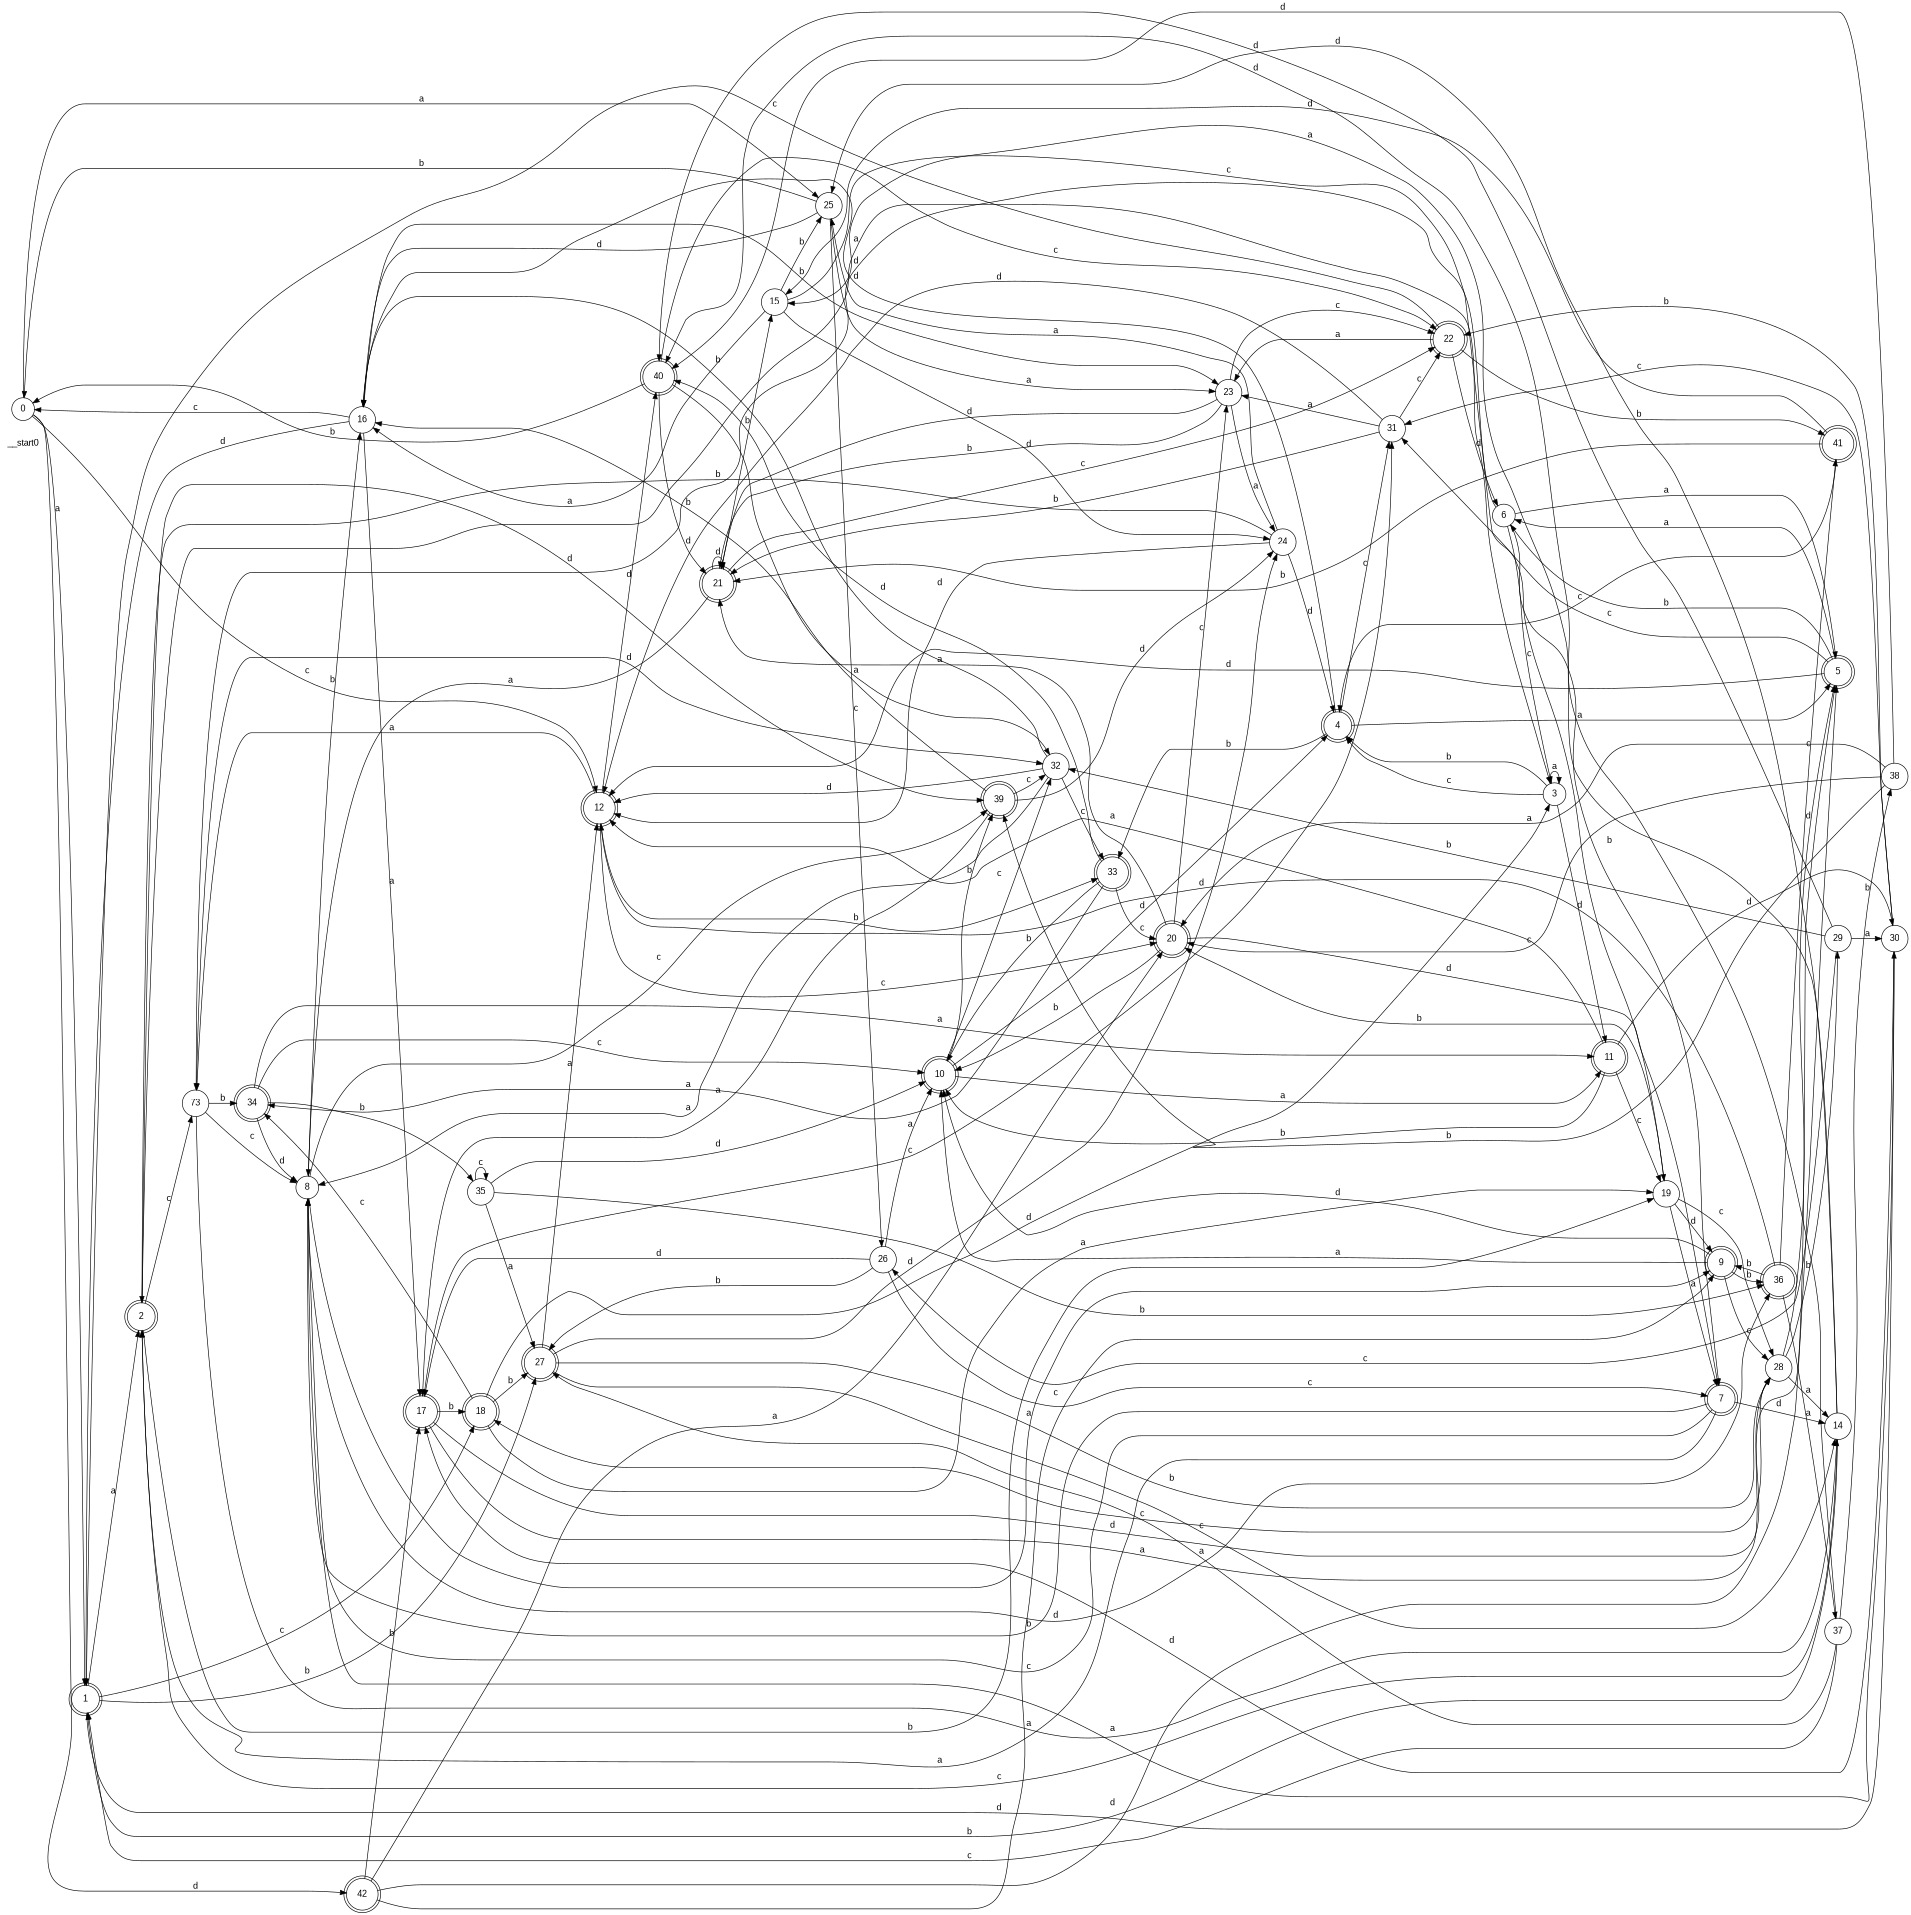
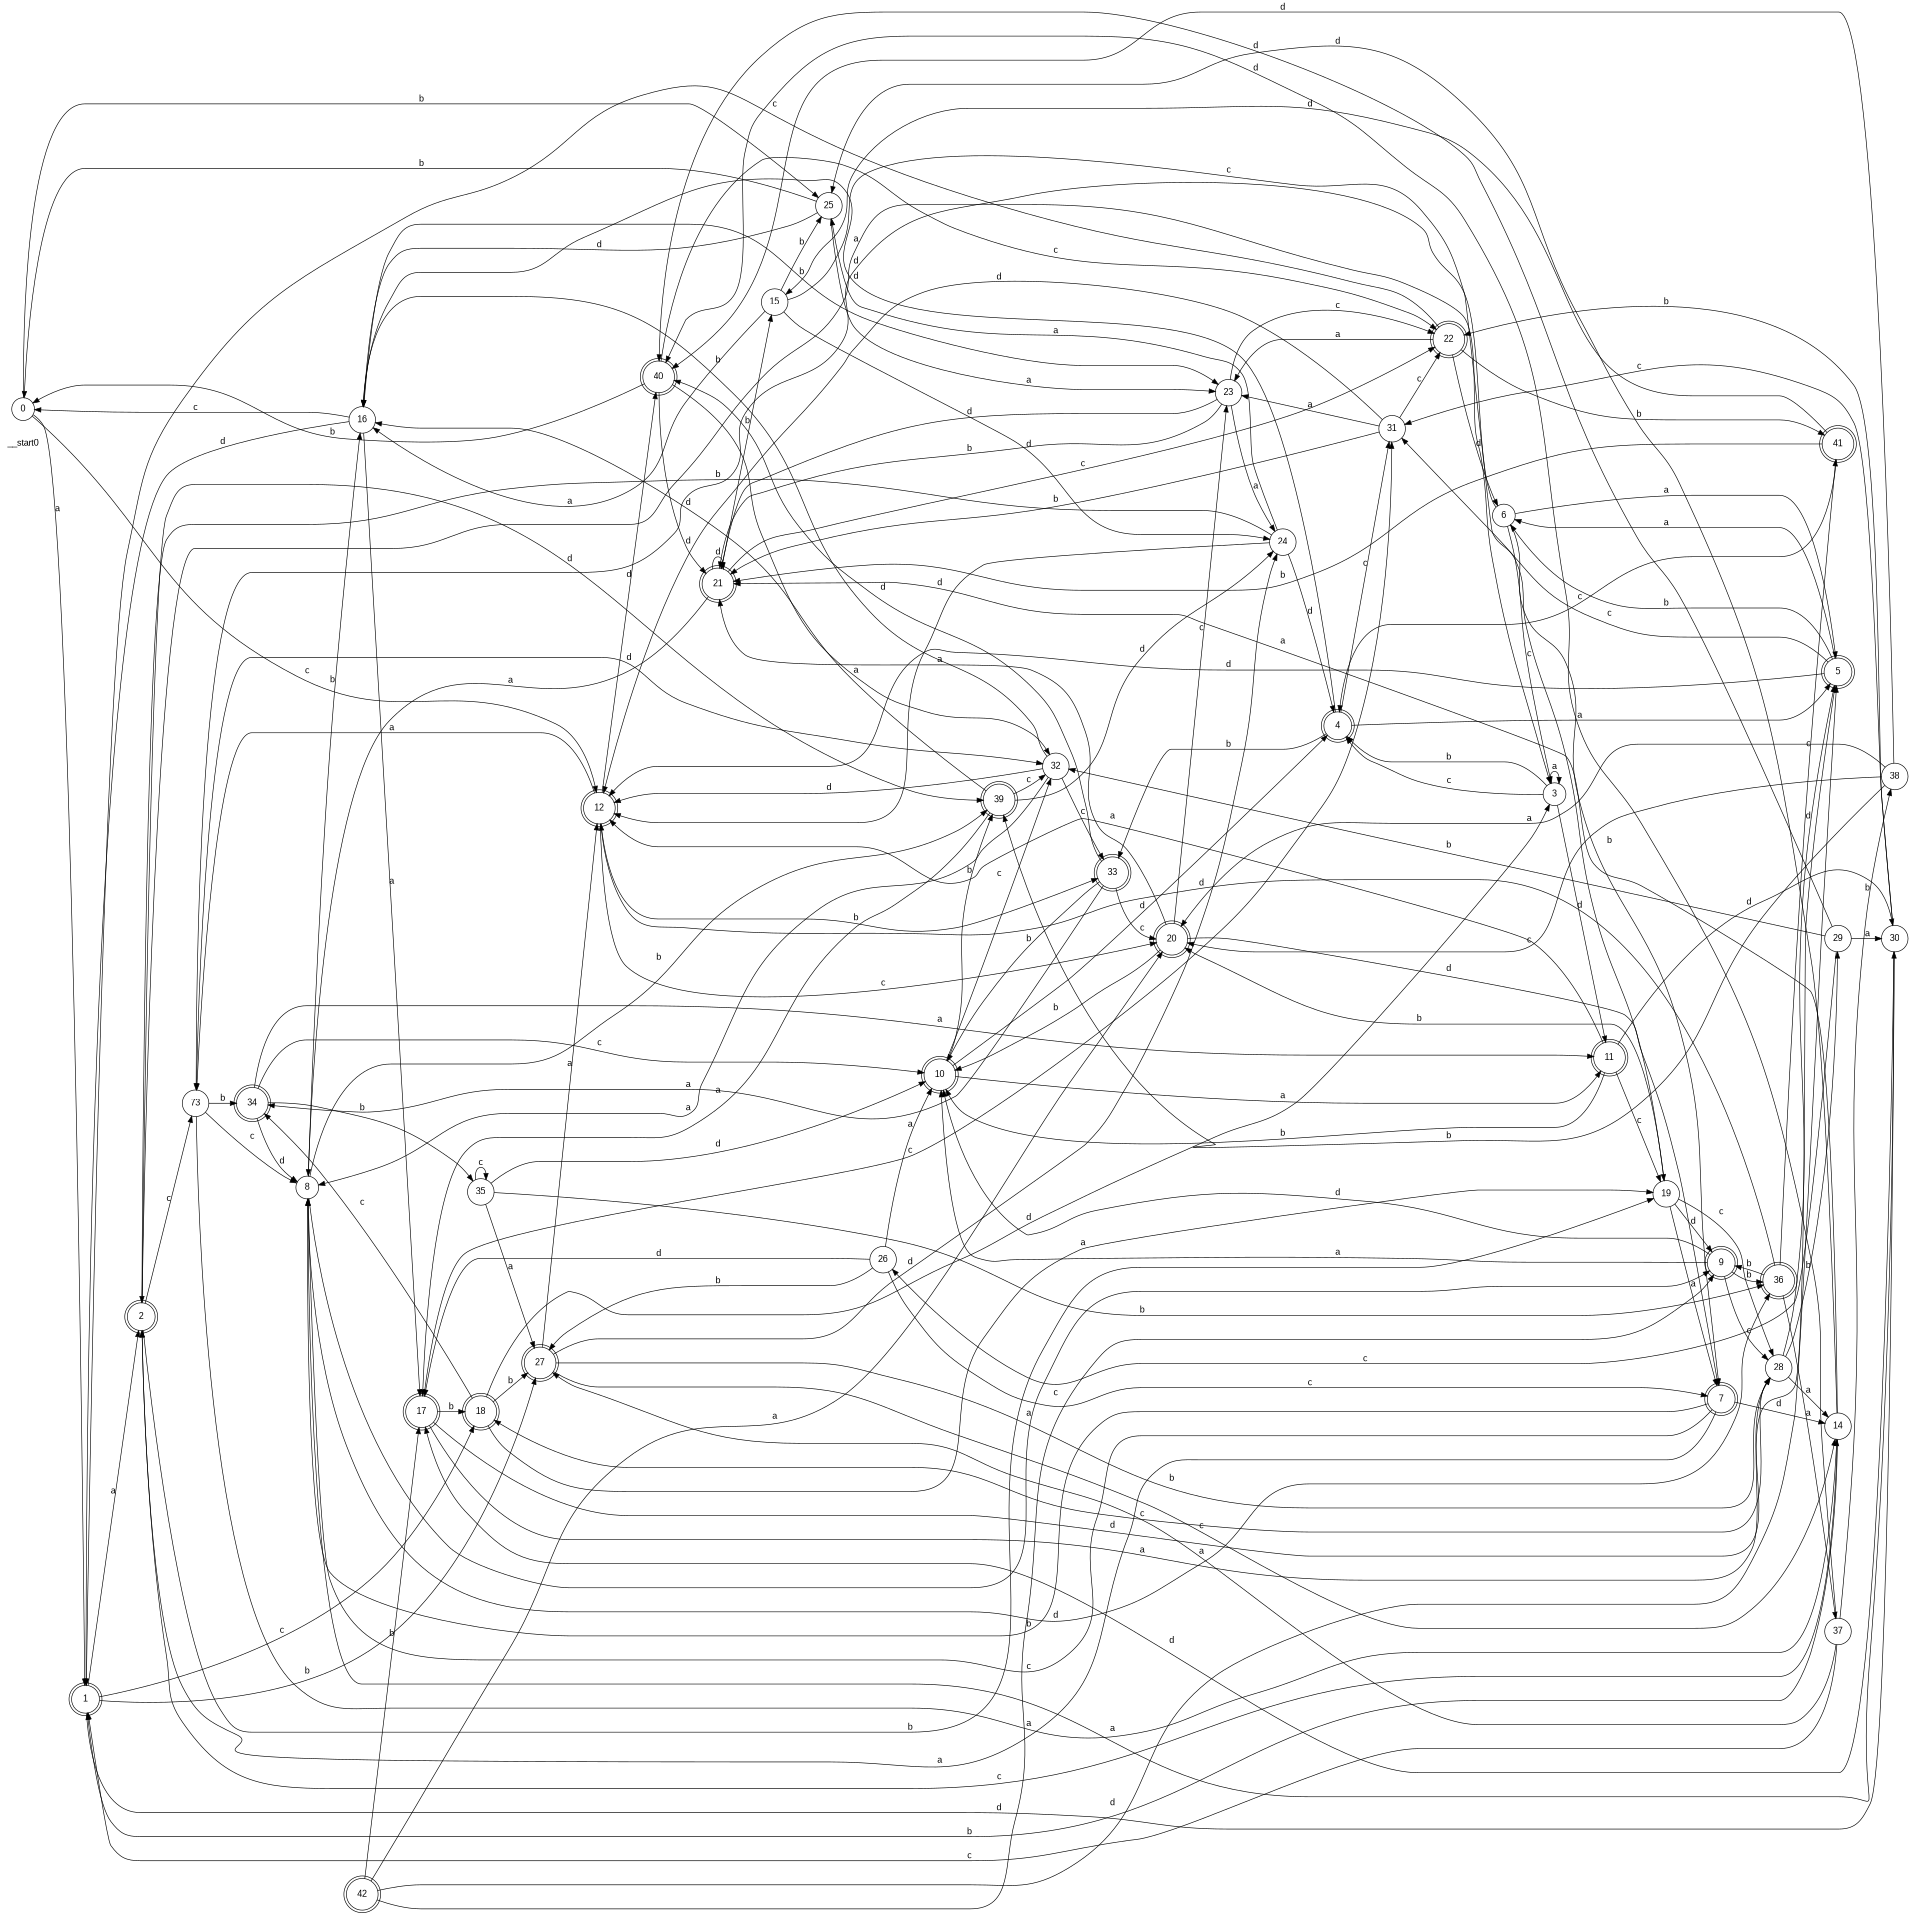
edge "0" -> "25": label "a" -> "b"
edge "14" -> "15": now "14" -> "21"
edge "39" -> "16": label "b" -> "d"
edge "25" -> "26": removed, label "c"
edge "8" -> "39": label "c" -> "b"
edge "0" -> "42": removed, label "d"
